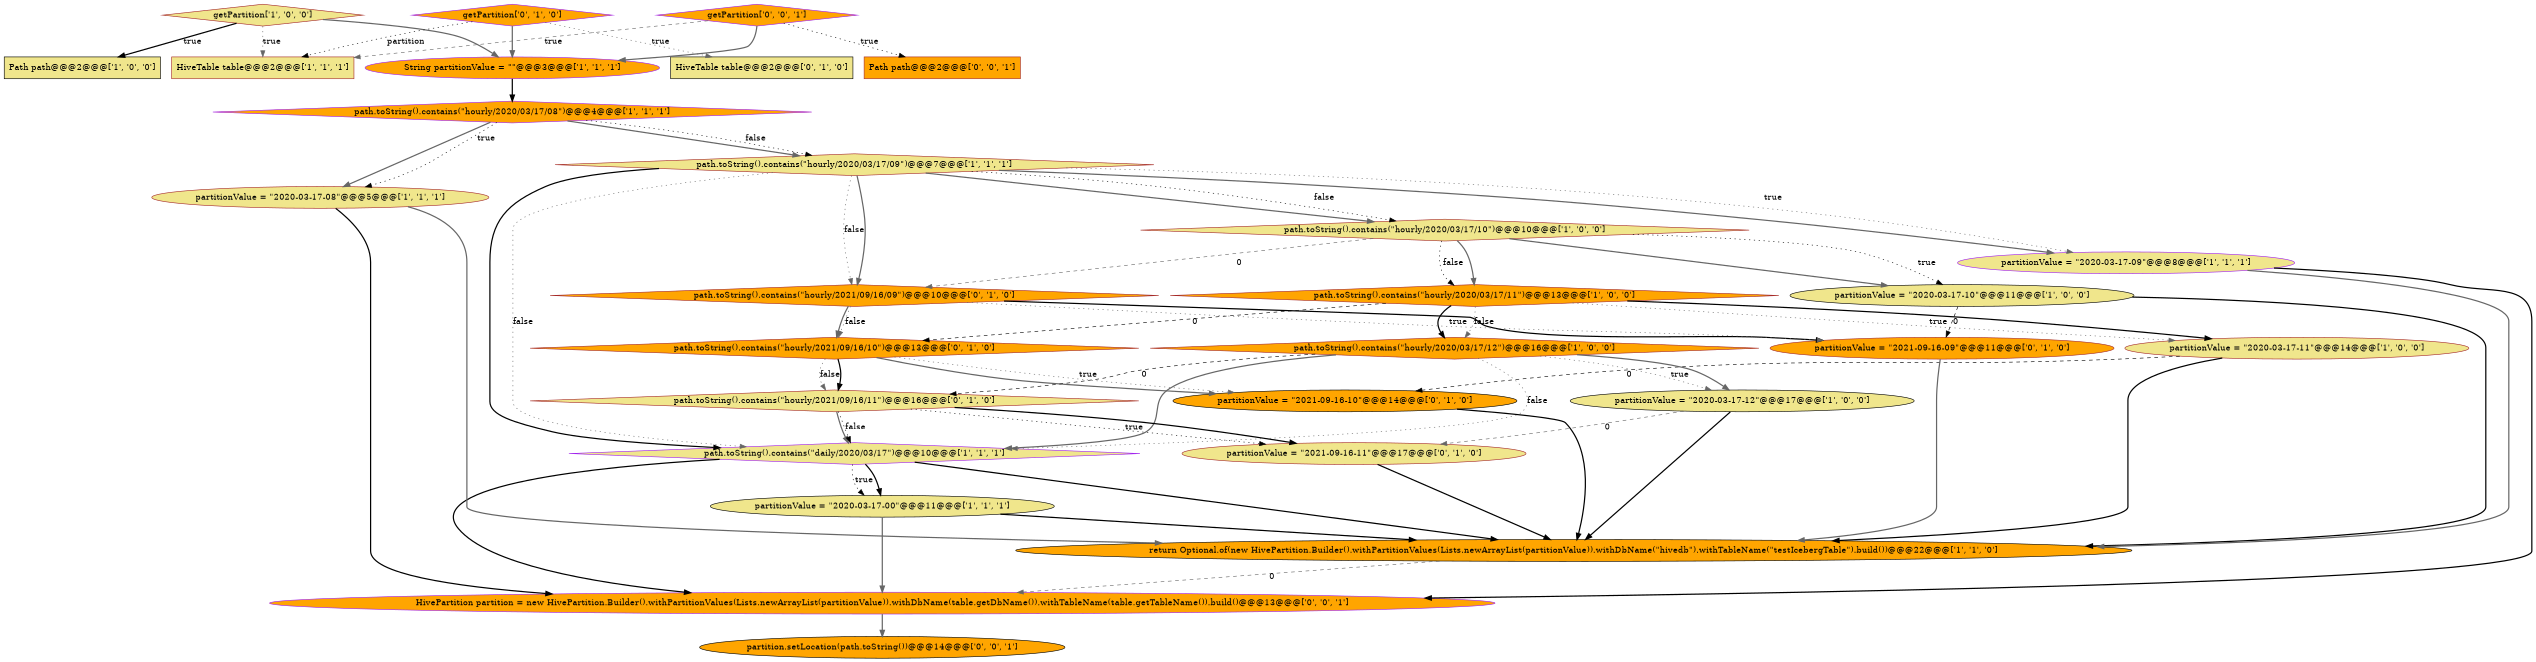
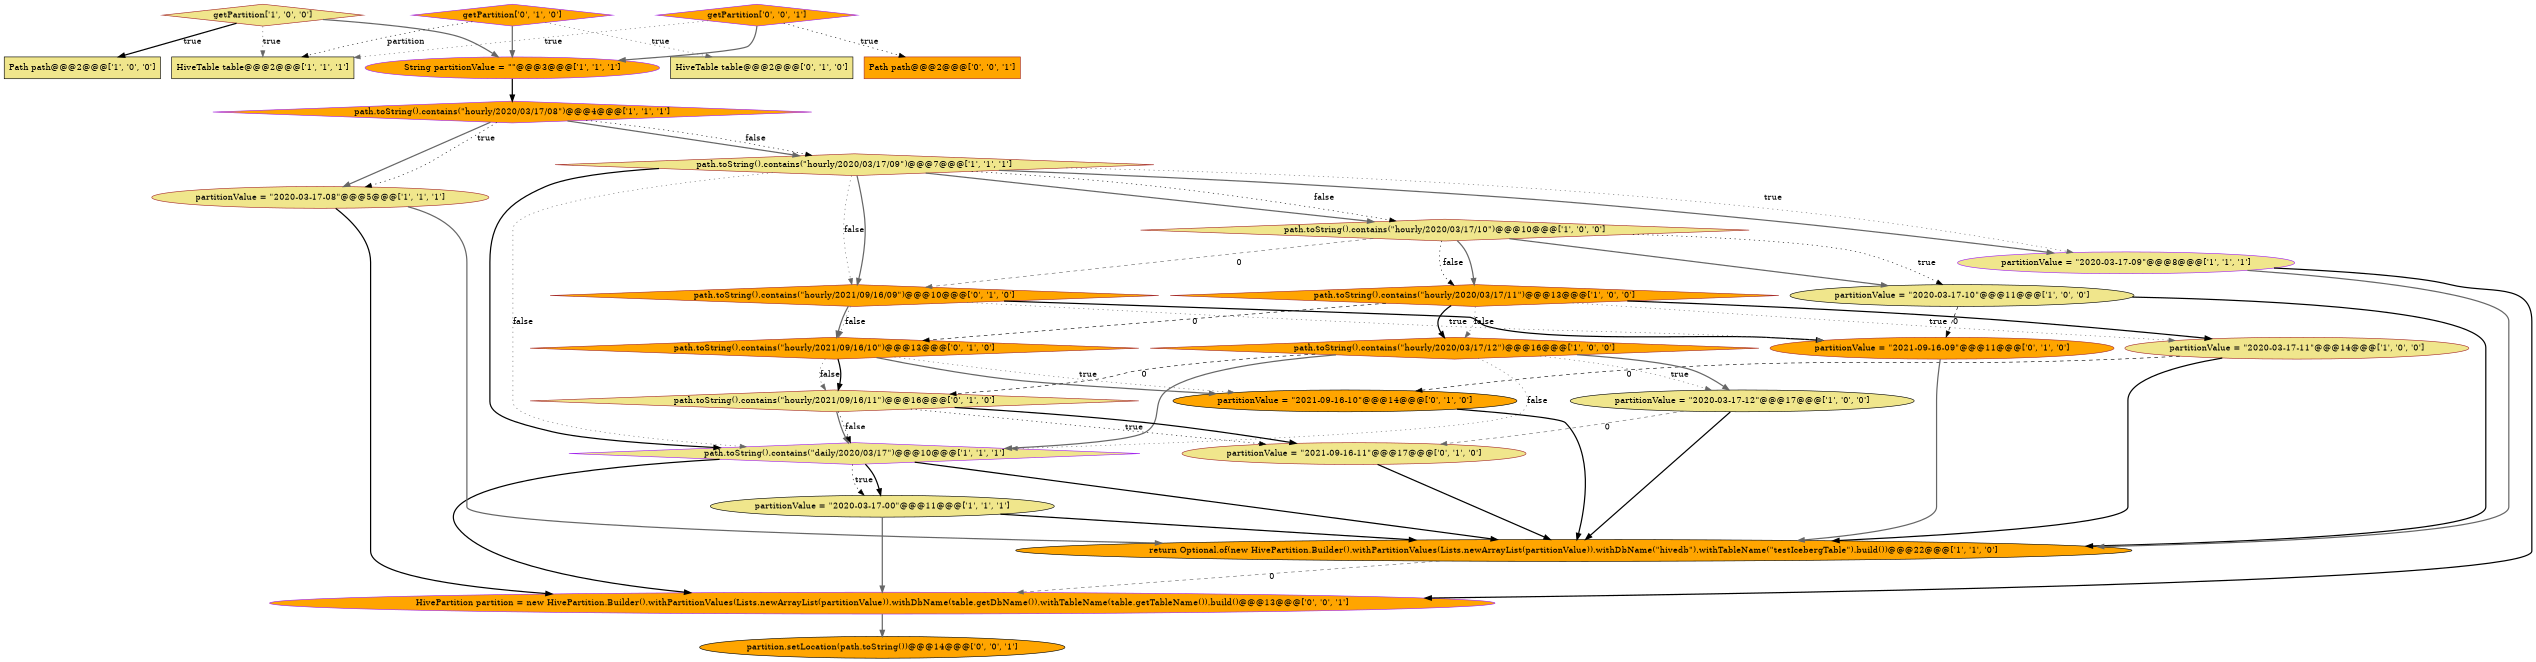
edge "getPartition['0', '0', '1']" -> "HiveTable table@@@2@@@['1', '1', '1']": style dashed -> dotted
node "HiveTable table@@@2@@@['1', '1', '1']": color brown -> black
